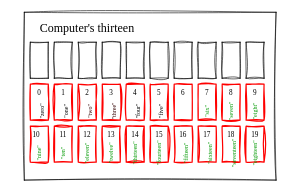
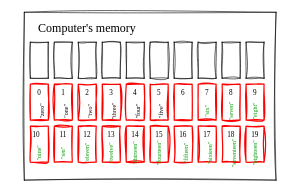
node "Computer's thirteen": label "Computer's thirteen" -> "Computer's memory"
